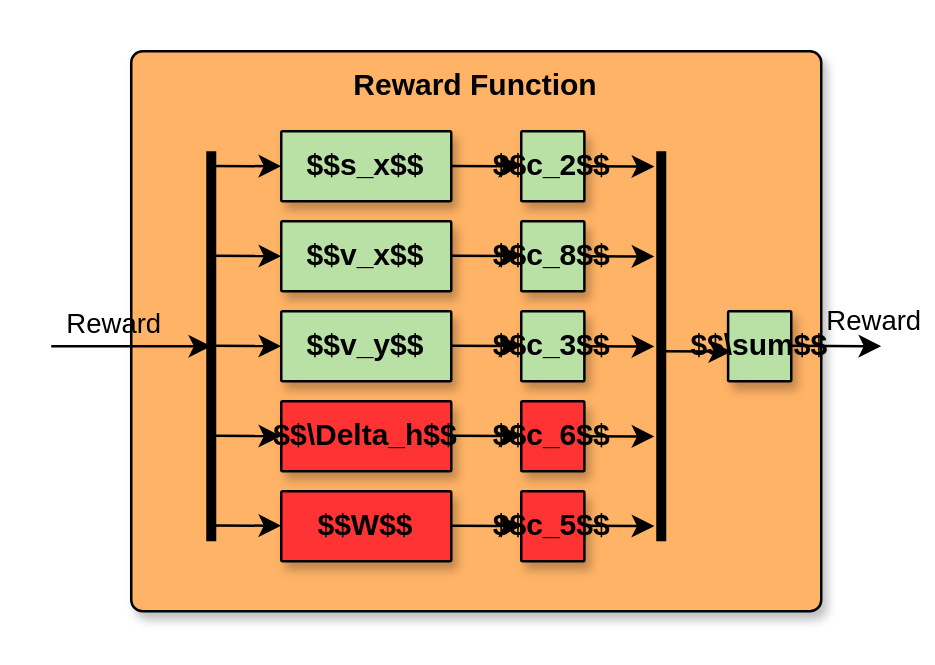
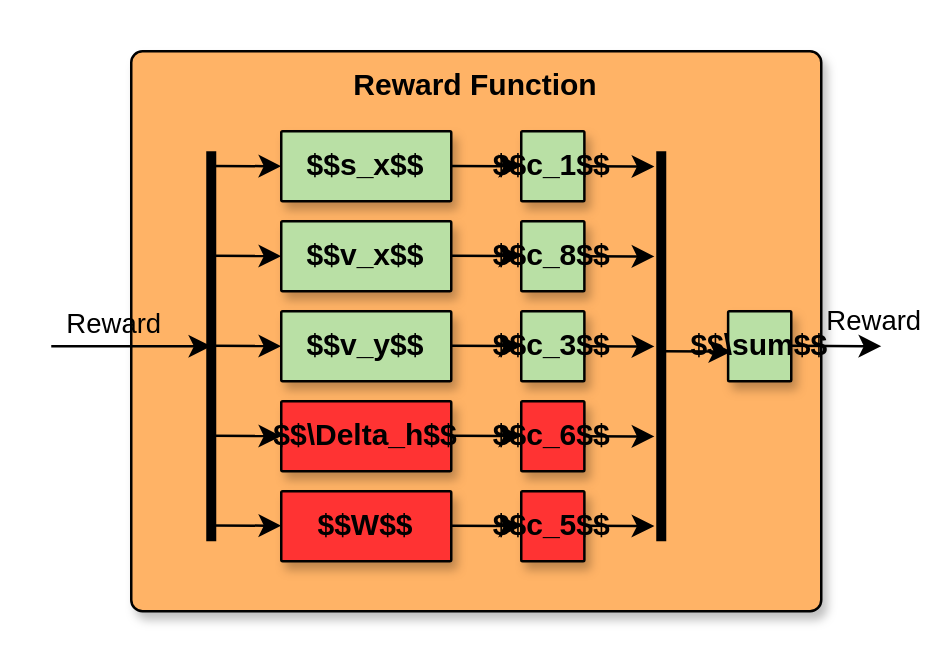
node "$$c_2$$": label "$$c_2$$" -> "$$c_1$$"
